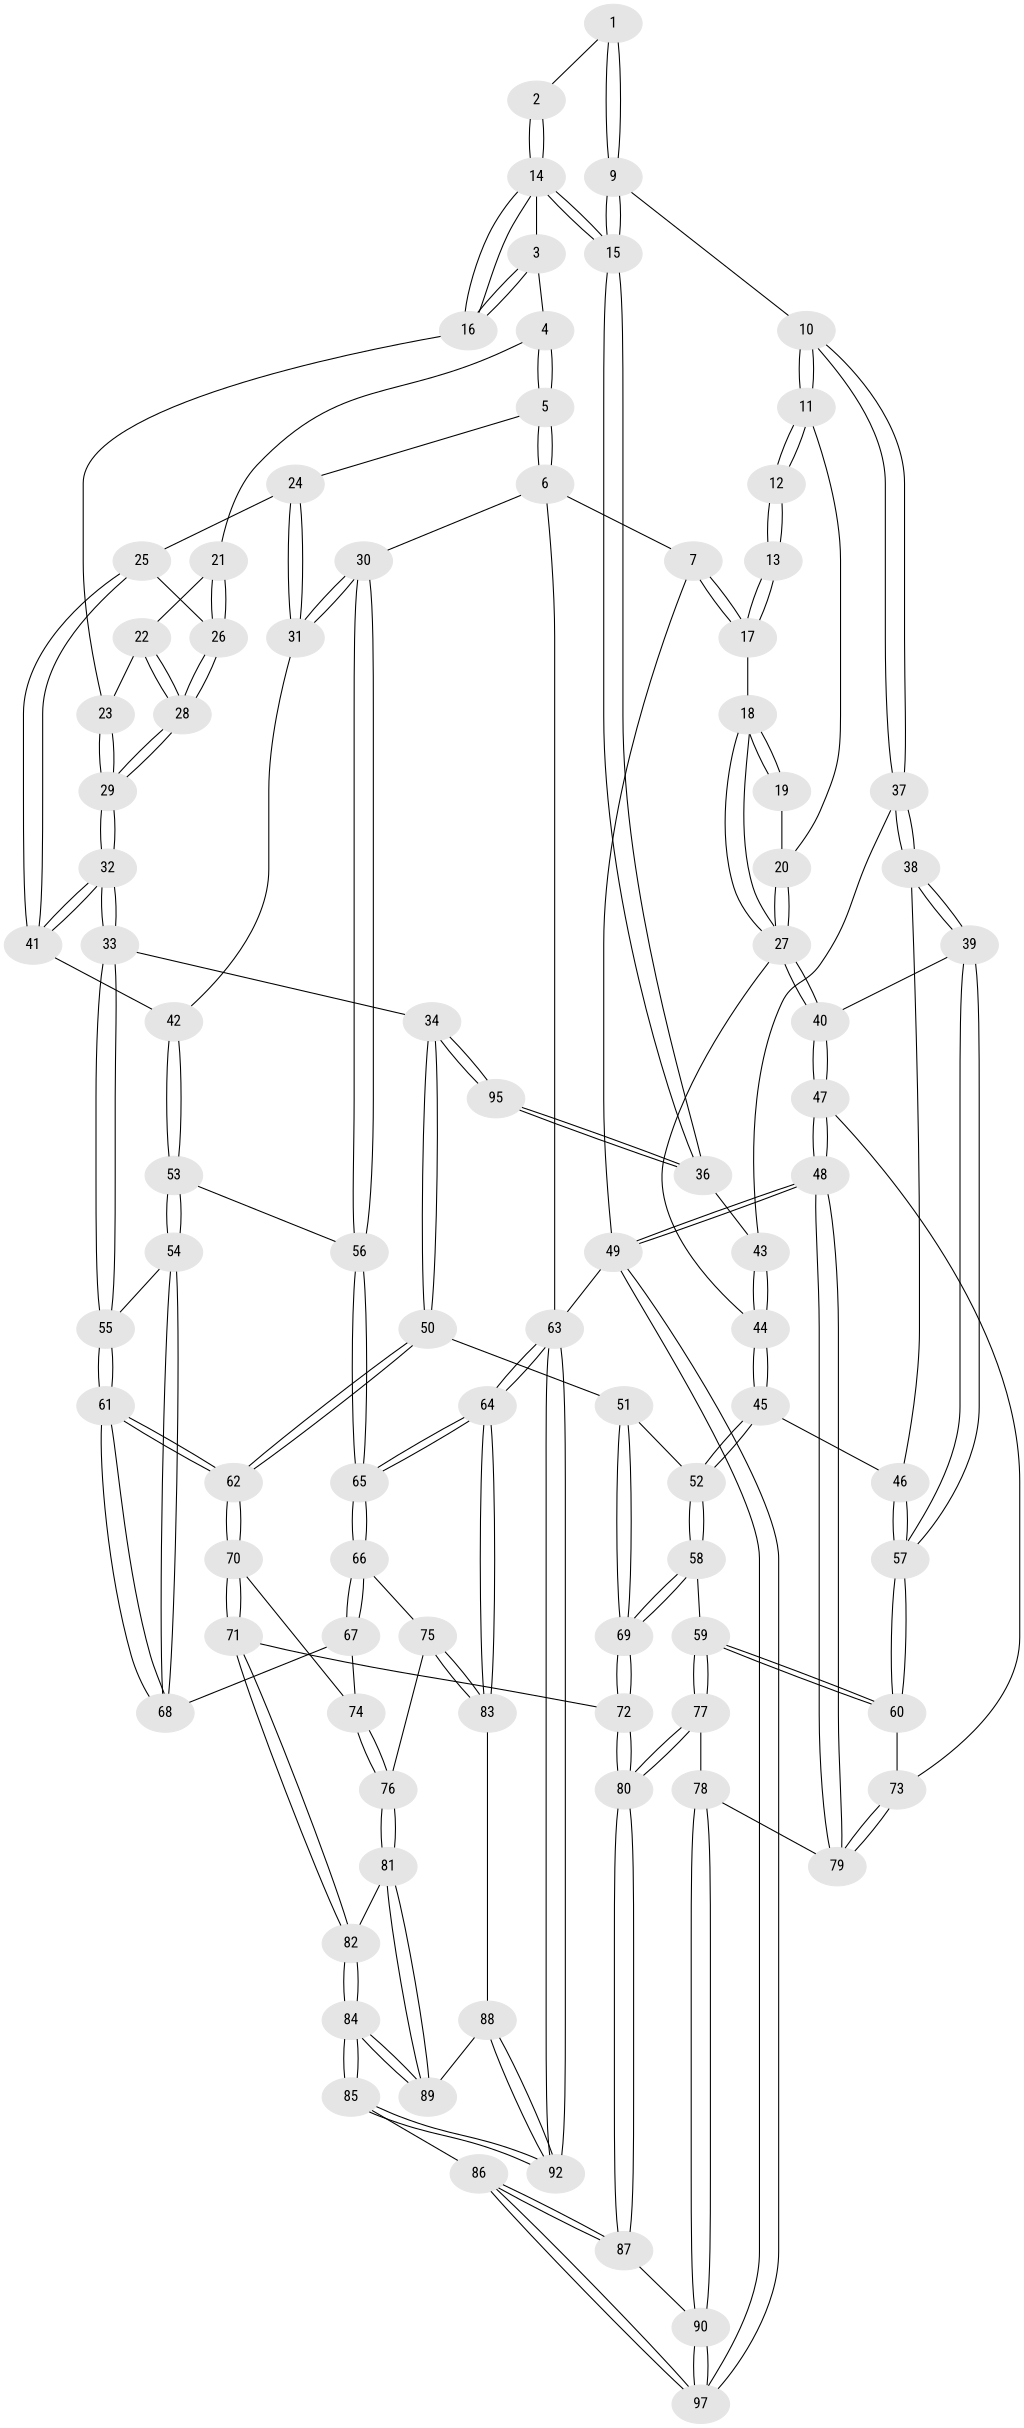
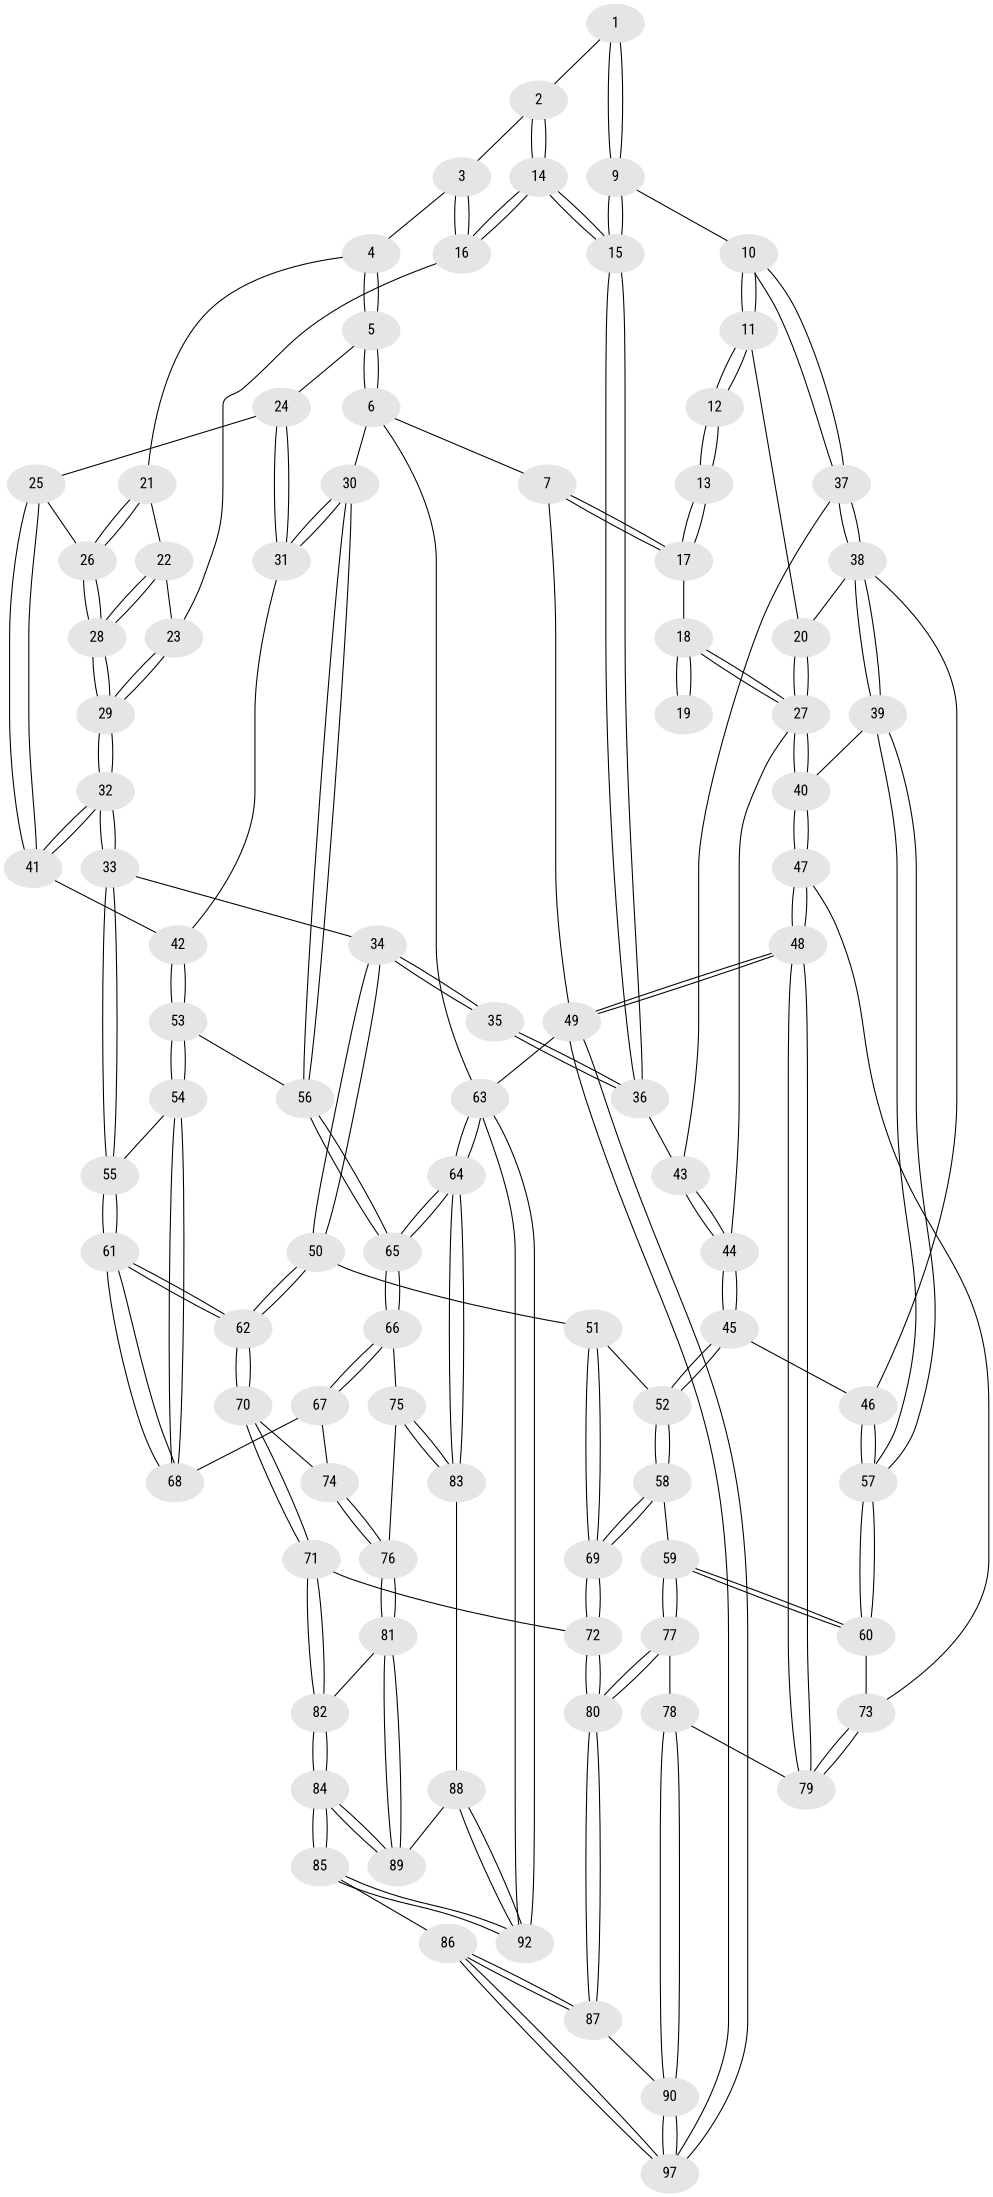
edge "14" -- "3": now "2" -- "3"
edge "19" -- "20": now "38" -- "20"
node "95": label "95" -> "35"
